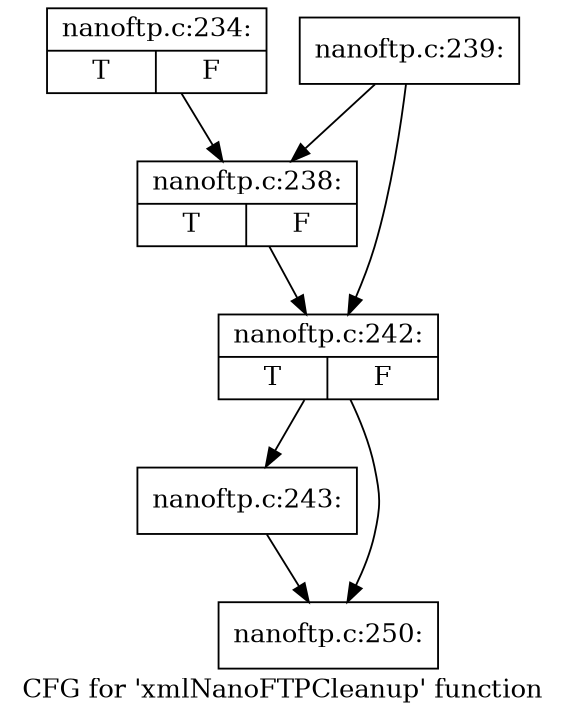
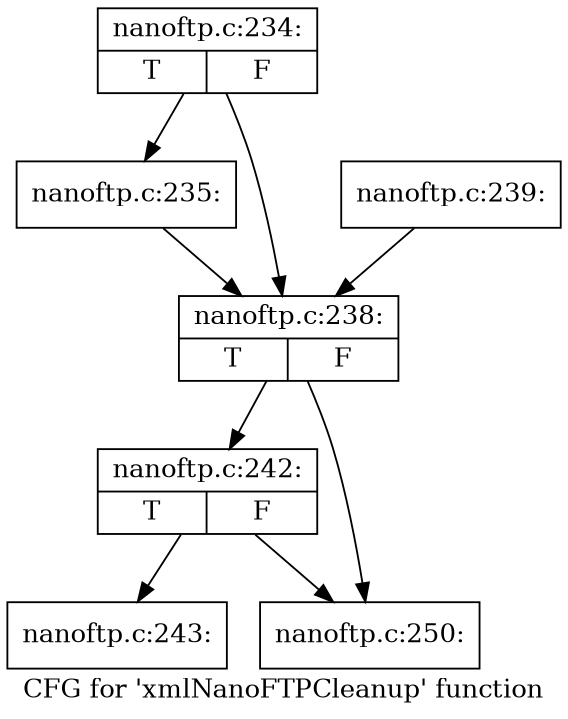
edge "nanoftp.c:239:" -> "nanoftp.c:242:": removed
node "nanoftp.c:235:": added
edge "nanoftp.c:243:" -> "nanoftp.c:250:": now "nanoftp.c:238:" -> "nanoftp.c:250:"
